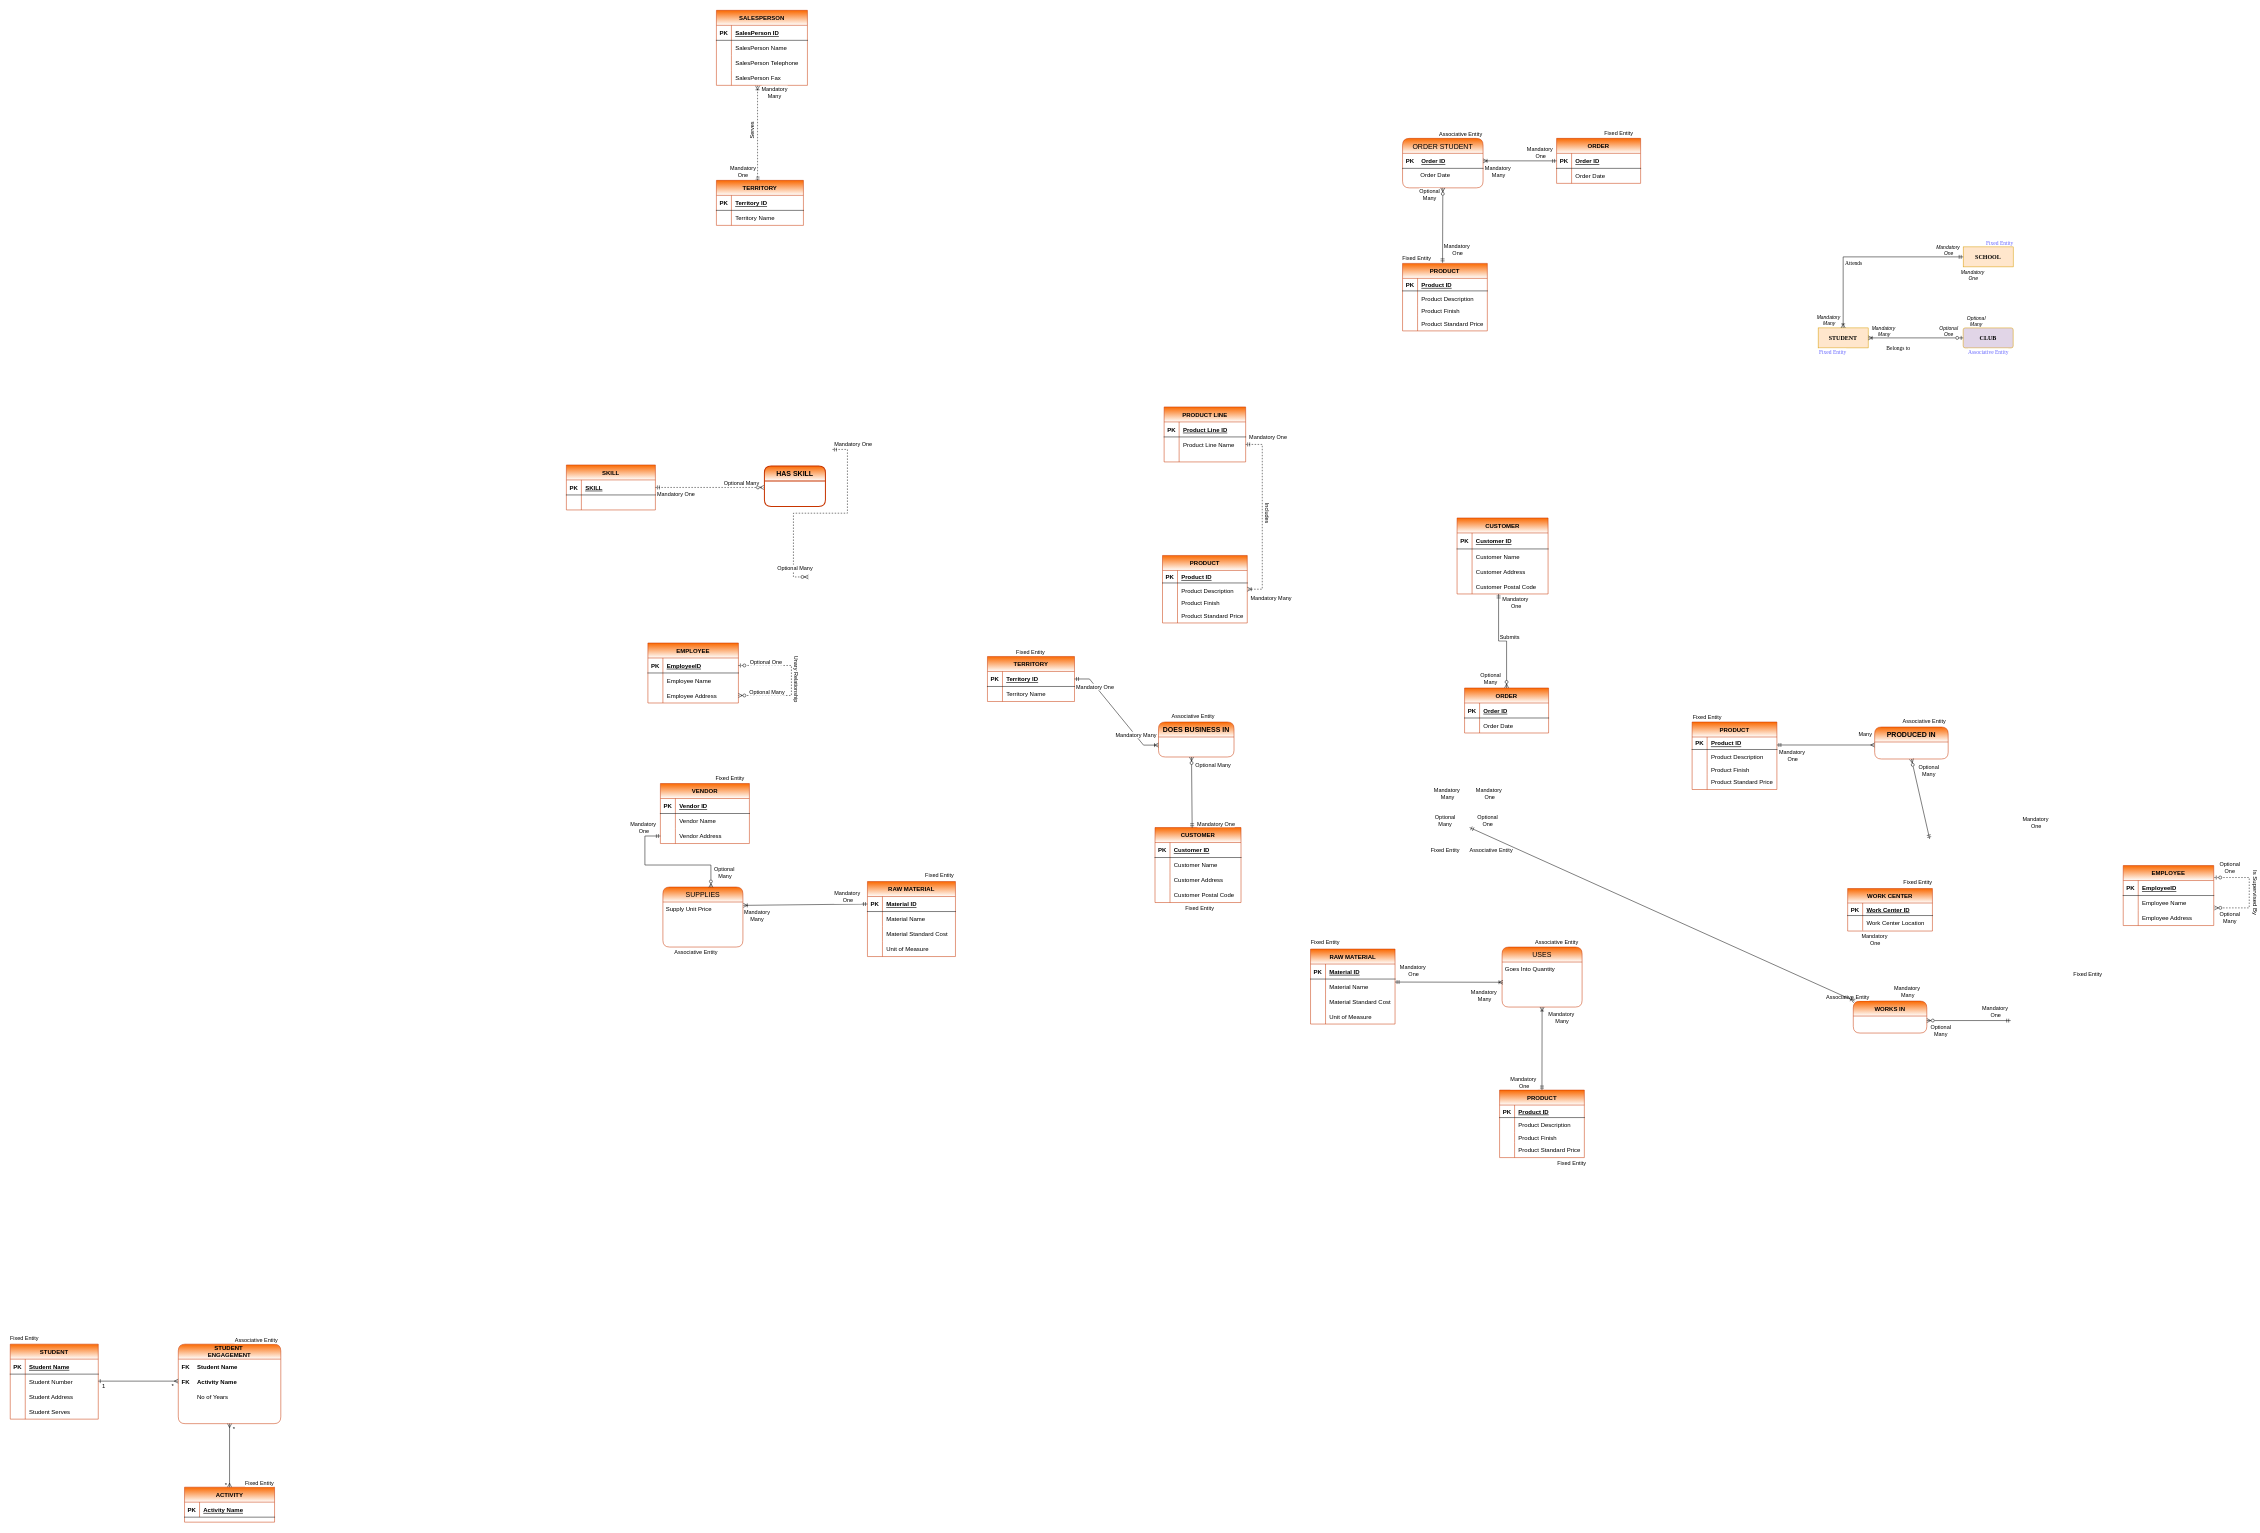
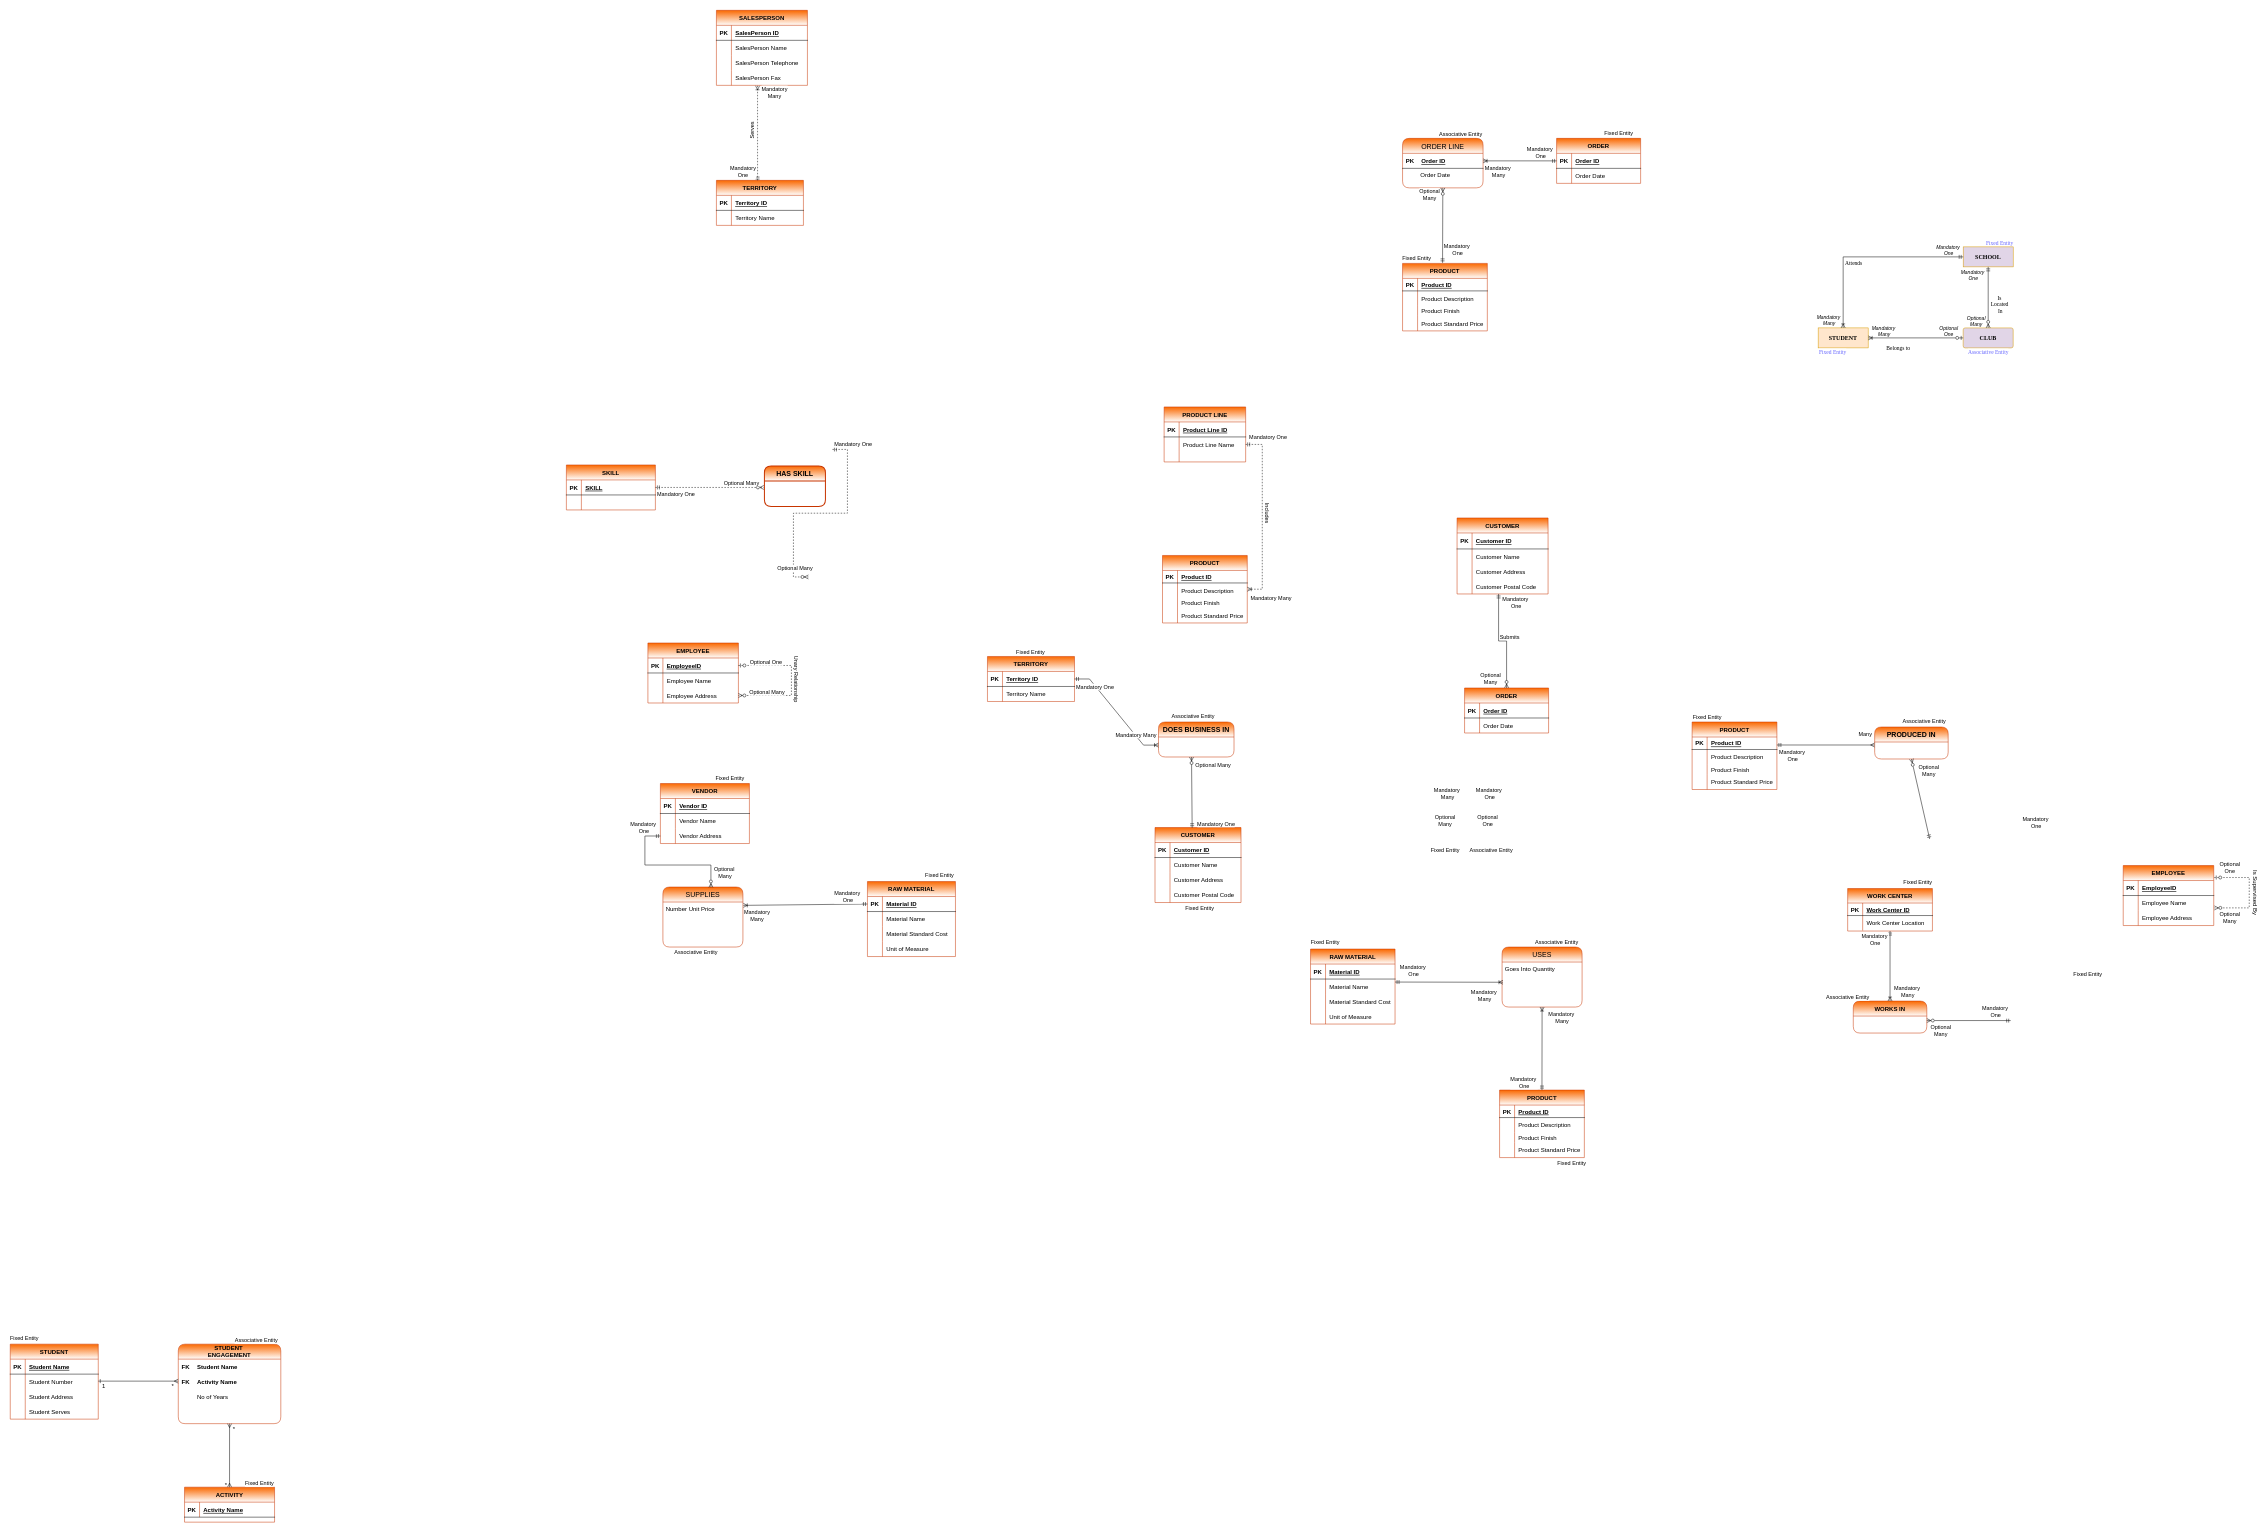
node "ORDER STUDENT": label "ORDER STUDENT" -> "ORDER LINE"
node "SCHOOL": fillcolor #ffe6cc -> #e1d5e7
edge "SCHOOL" -- "CLUB": added, label "Is Located In"
node "Supply Unit Price": label "Supply Unit Price" -> "Number Unit Price"
edge "Many" -- "WORKS IN": now "WORK CENTER" -- "WORKS IN"
